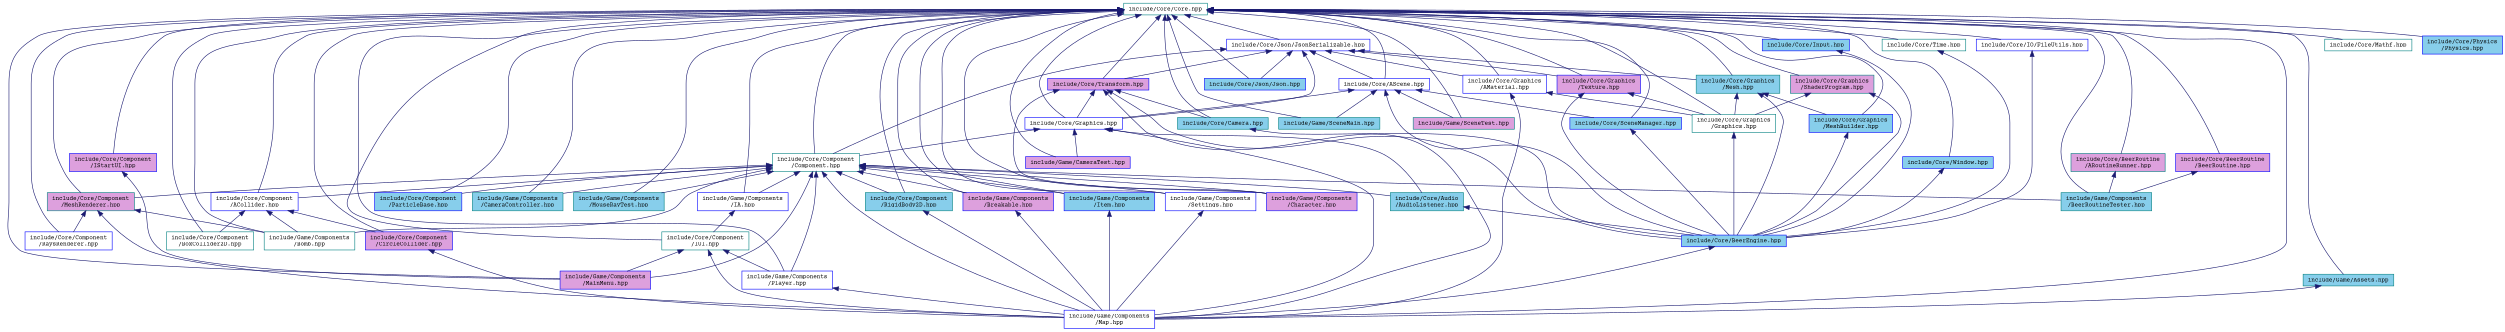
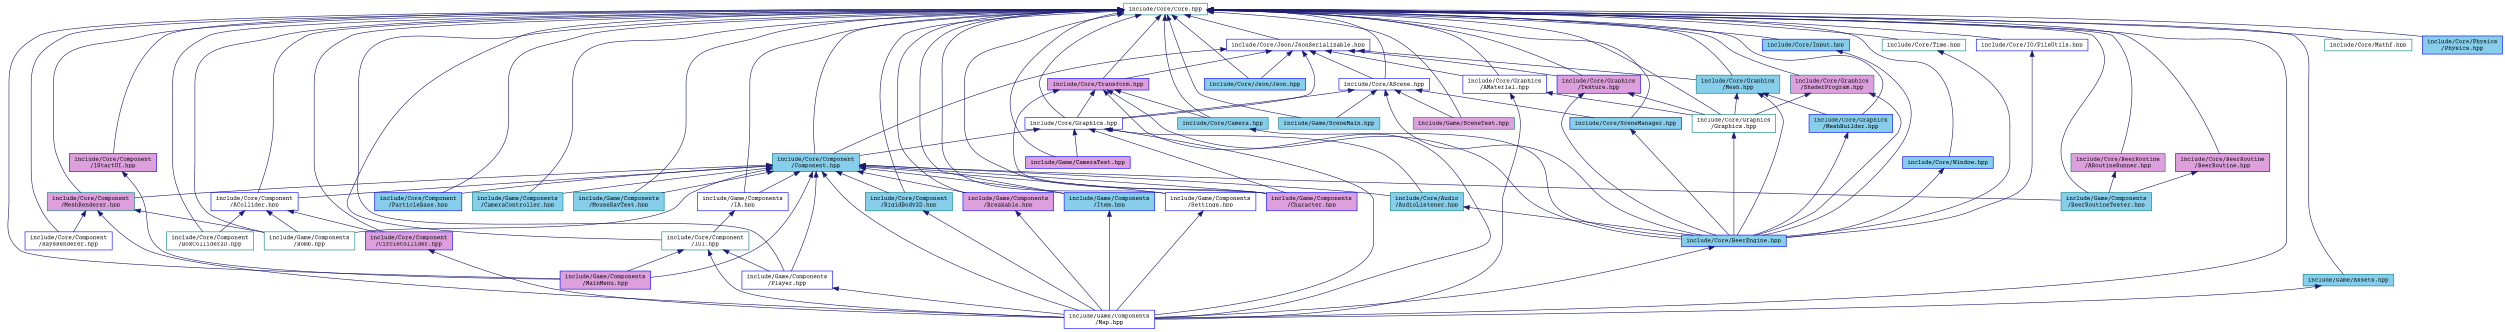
edge "include/Game/Components /Character.hpp" -> "include/Core/Graphics.hpp": added
node "include/Core/Component /Component.hpp": fillcolor white -> skyblue
